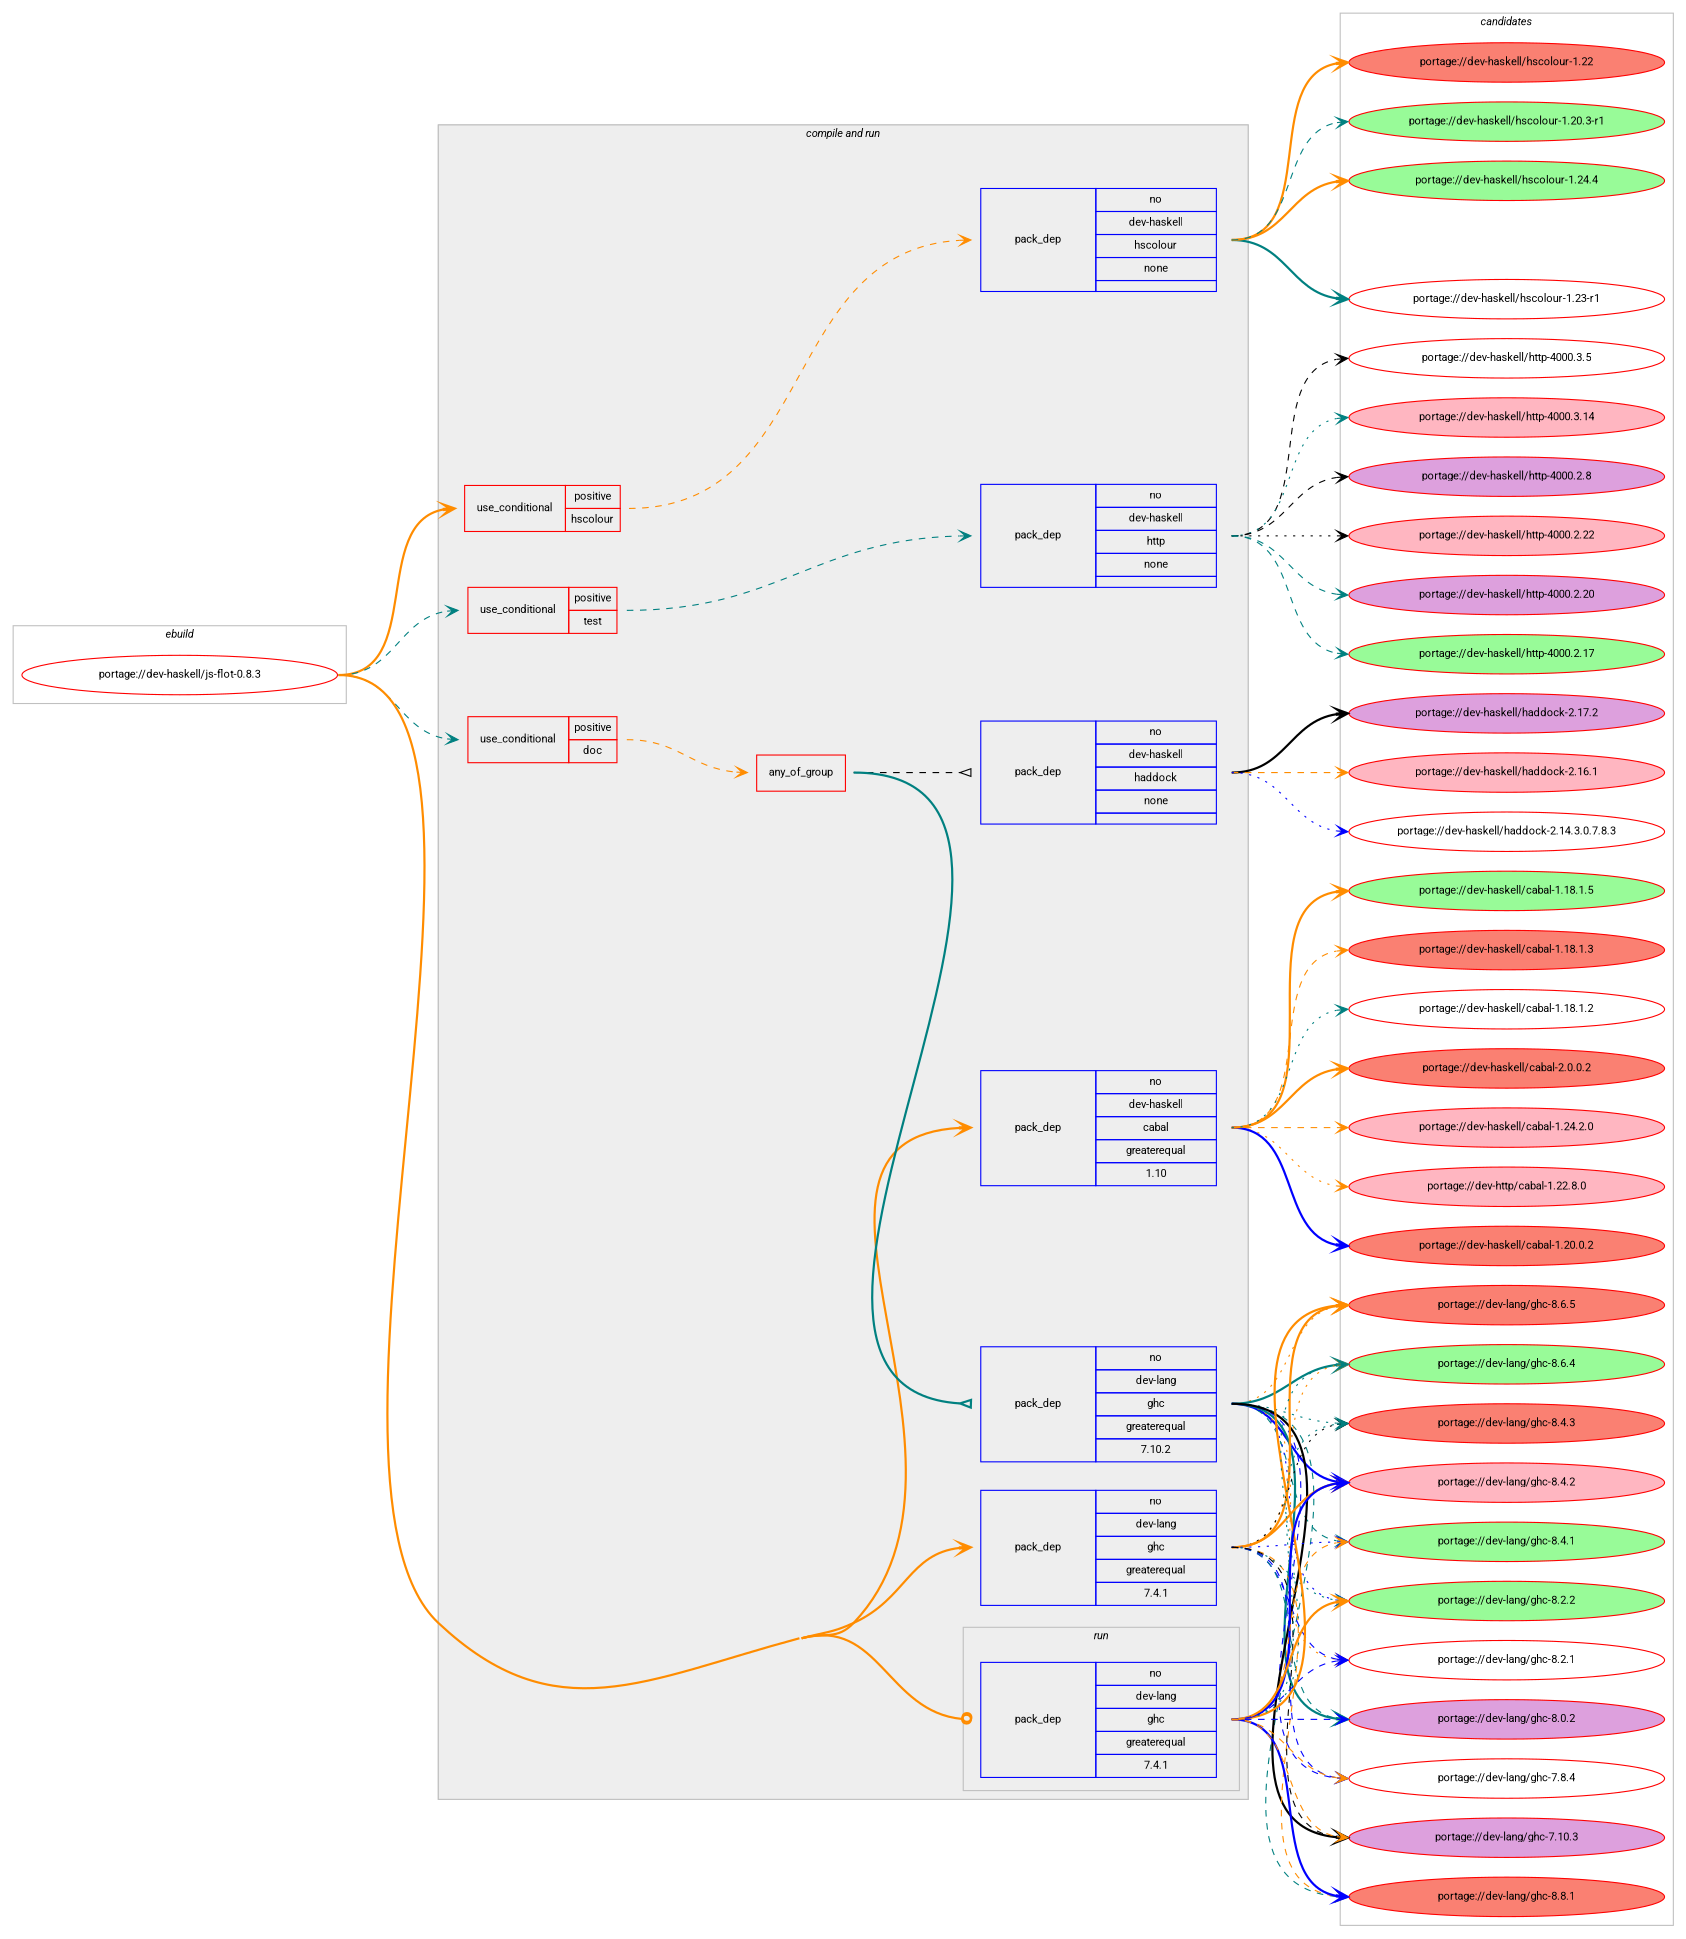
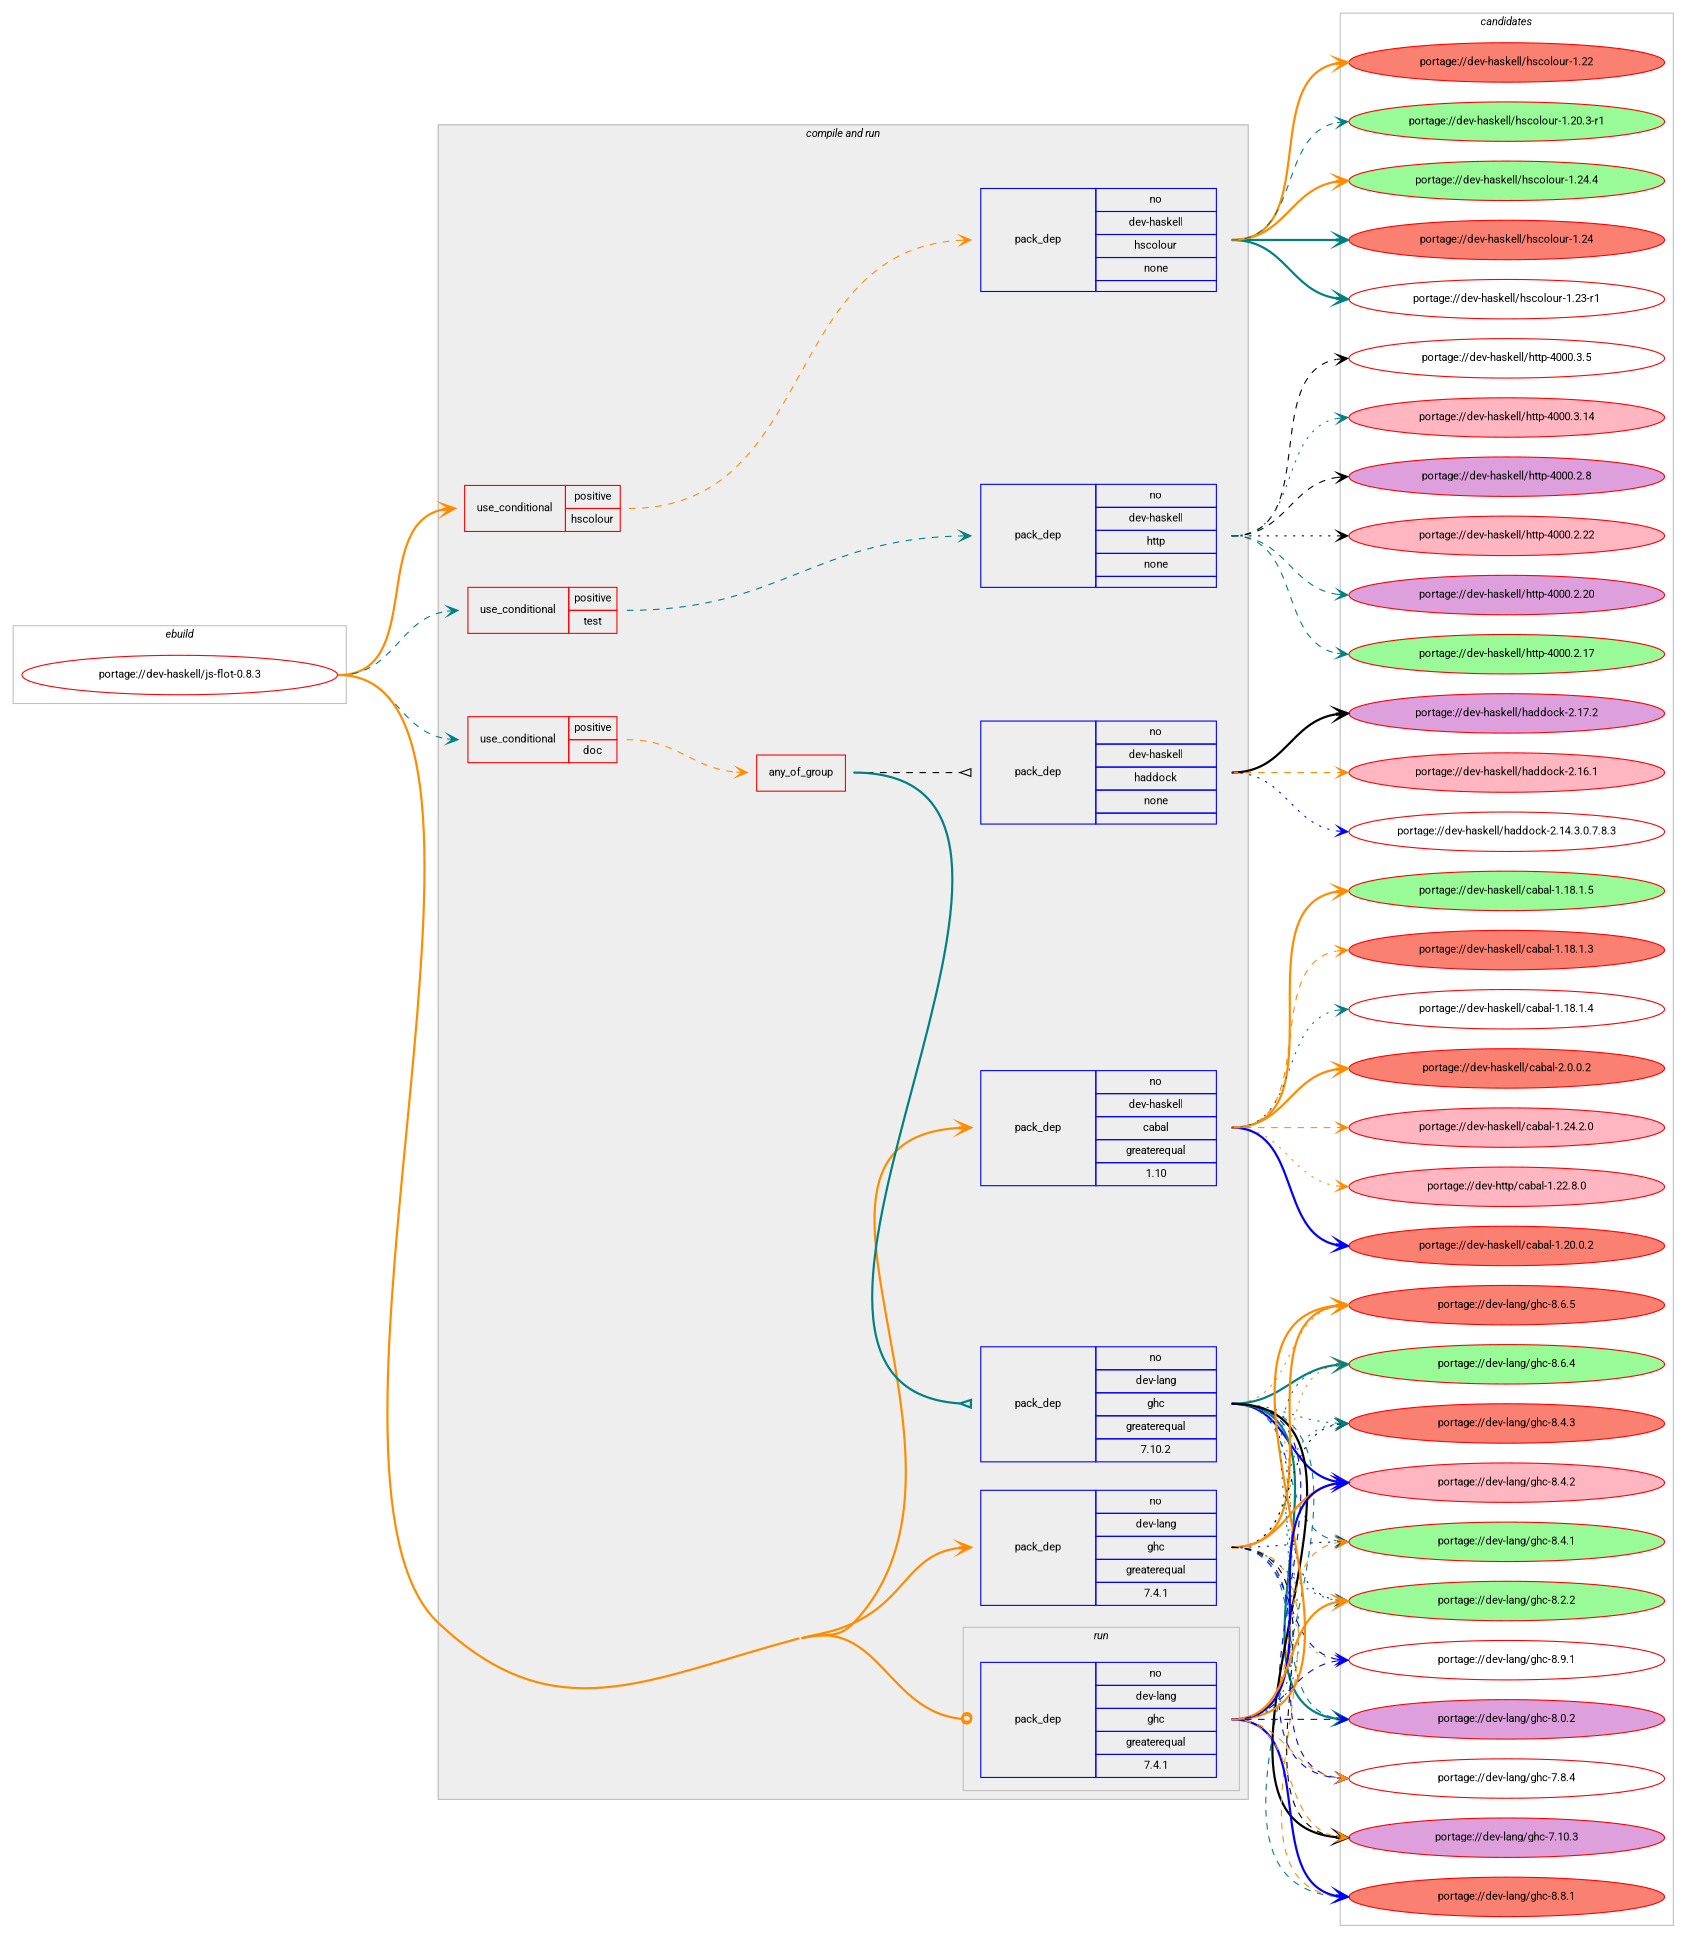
node "portage://dev-haskell/hscolour-1.24": added
node "portage://dev-haskell/cabal-1.18.1.2": label "portage://dev-haskell/cabal-1.18.1.2" -> "portage://dev-haskell/cabal-1.18.1.4"
node "portage://dev-lang/ghc-8.2.1": label "portage://dev-lang/ghc-8.2.1" -> "portage://dev-lang/ghc-8.9.1"
